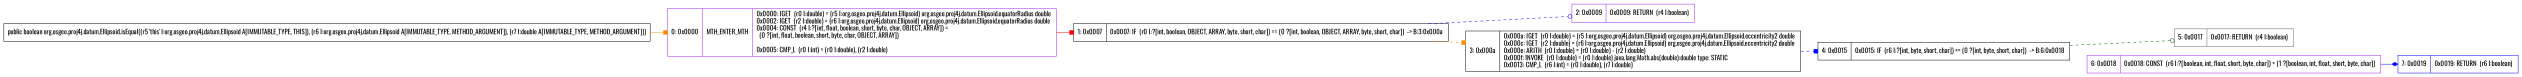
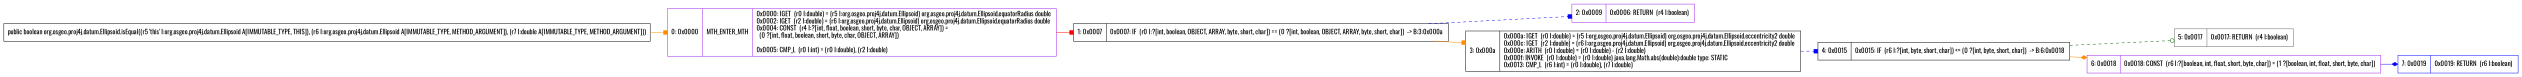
node "2: 0x0009": text "0x0009: RETURN  (r4 I:boolean)" -> "0x0006: RETURN  (r4 I:boolean)"
edge "1: 0x0007" -> "2: 0x0009": arrowhead odot -> box
edge "1: 0x0007" -> "3: 0x000a": style dashed -> solid
edge "4: 0x0015" -> "6: 0x0018": added
